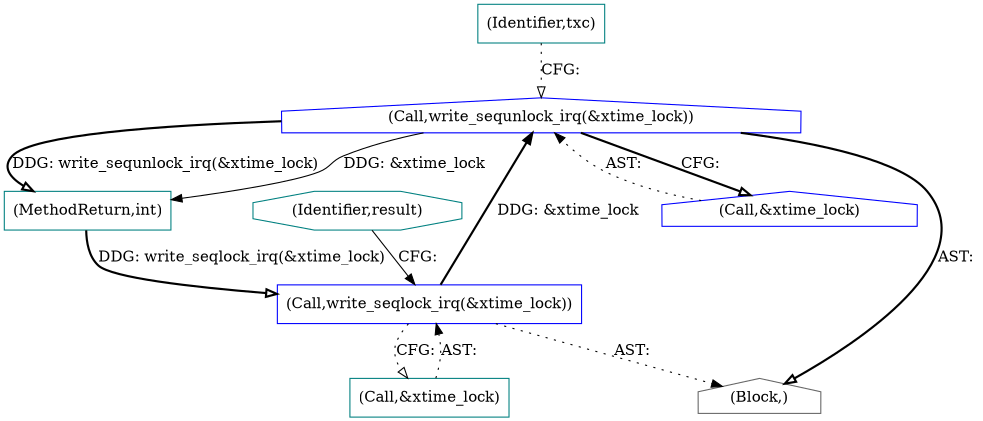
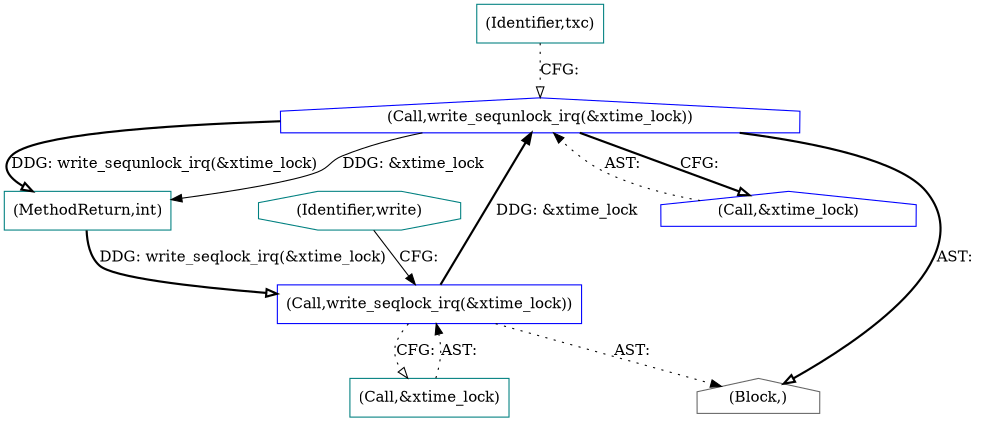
node "(Identifier,result)": label "(Identifier,result)" -> "(Identifier,write)"
